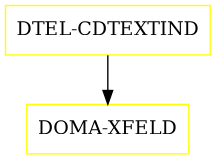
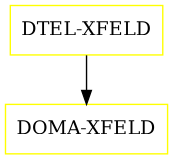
node "DTEL-CDTEXTIND": label "DTEL-CDTEXTIND" -> "DTEL-XFELD"
